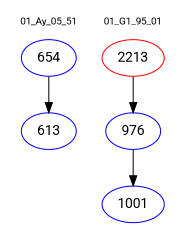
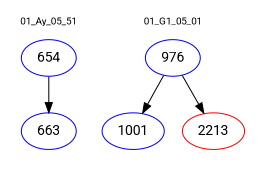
cluster "01_G1_95_01": label "01_G1_95_01" -> "01_G1_05_01"
edge "2213" -> "976": reversed
node "613": label "613" -> "663"
